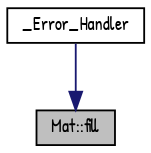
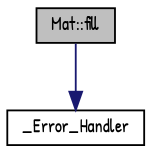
edge "_Error_Handler" -> "Mat::fill": reversed
